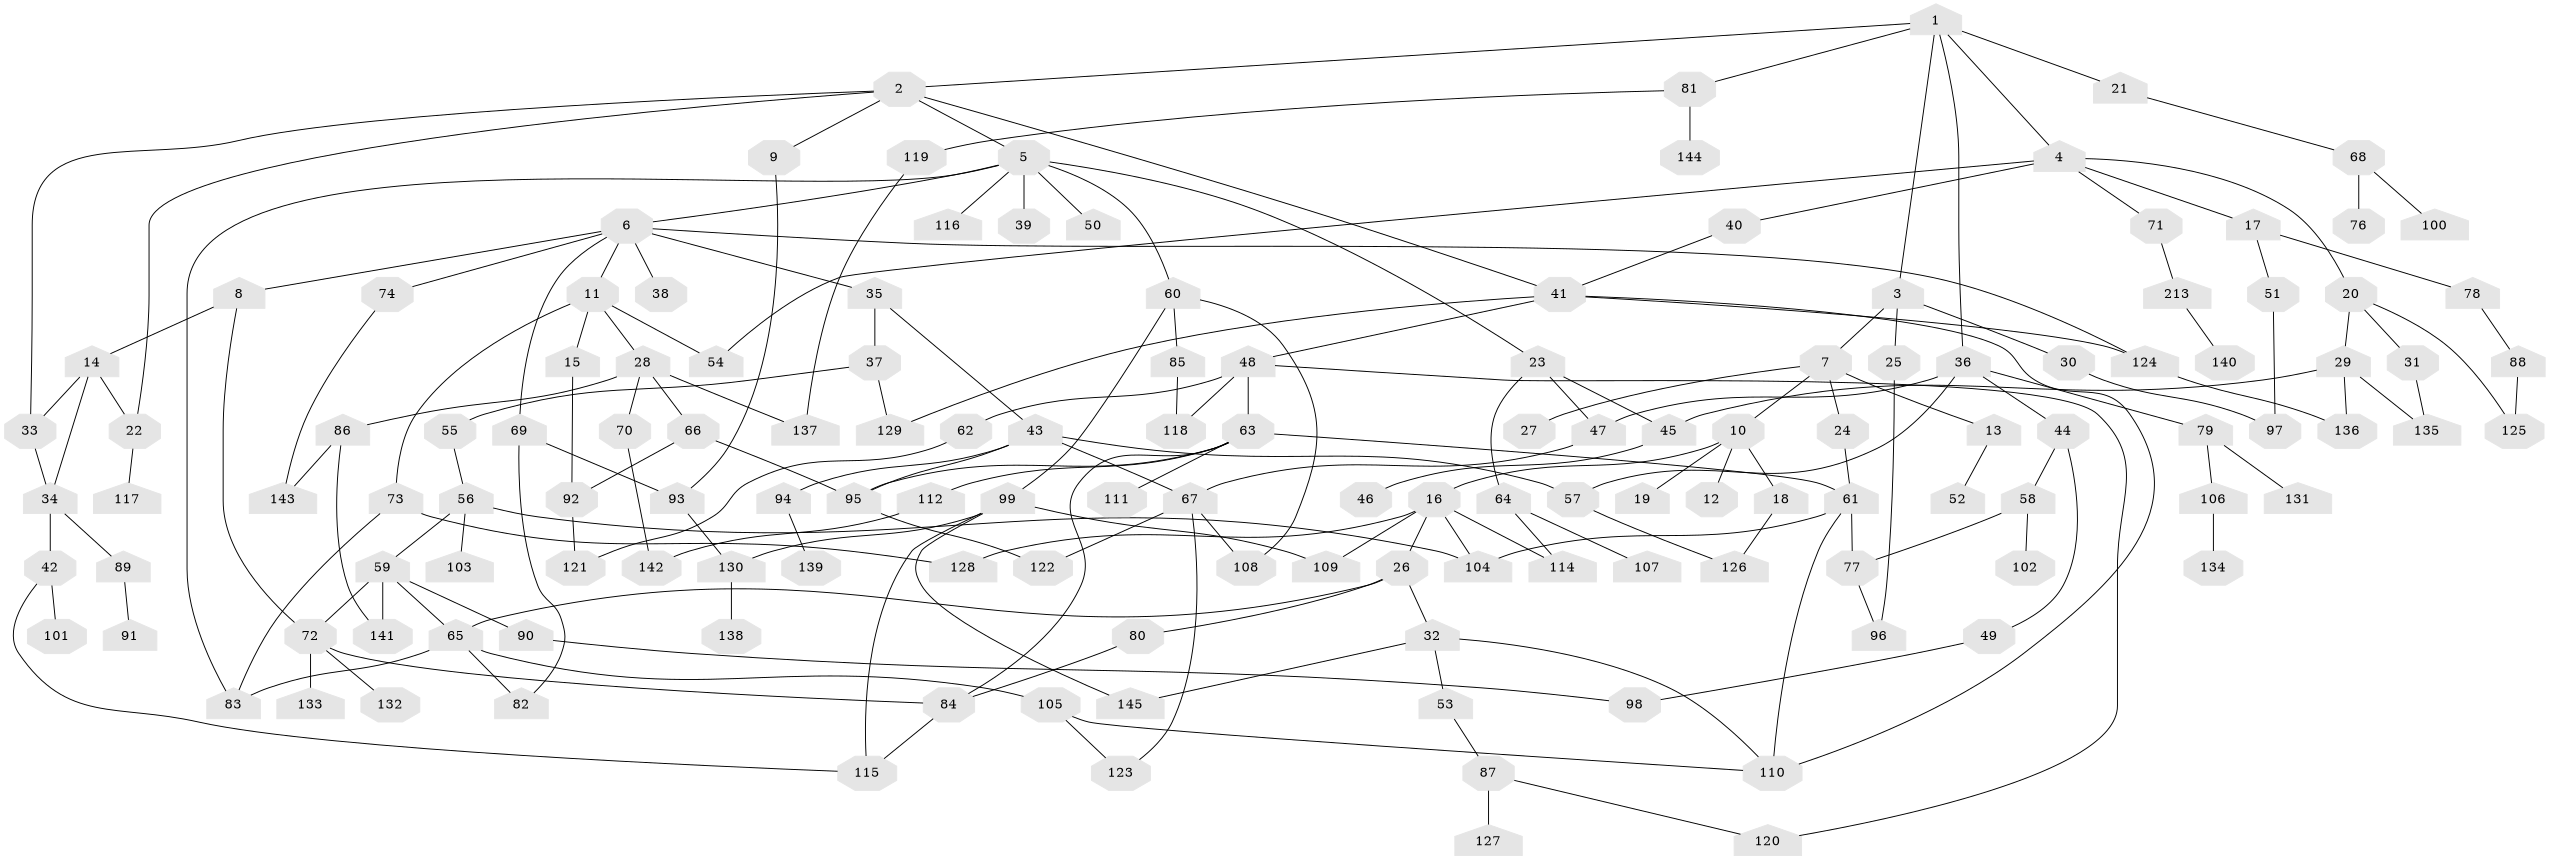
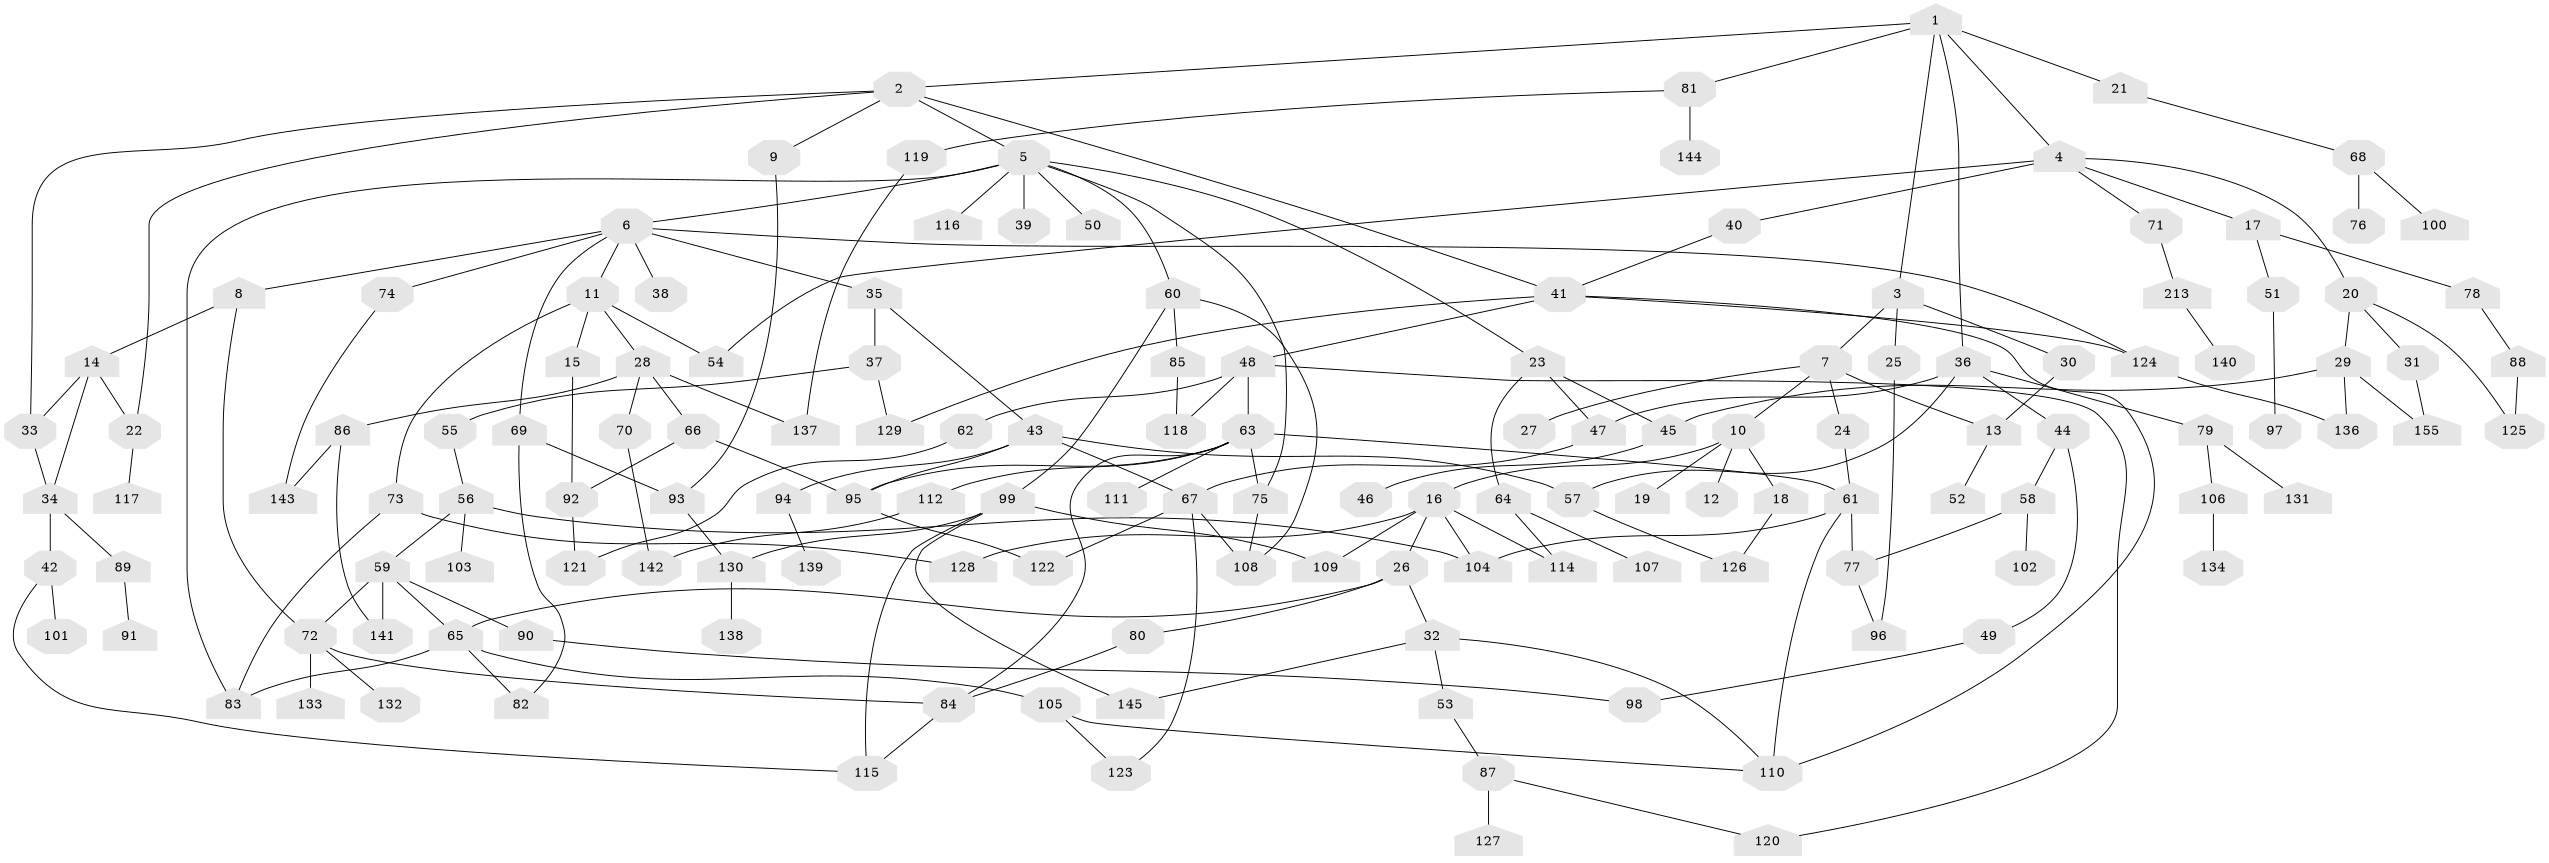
edge "30" -- "97": now "30" -- "13"
node "135": label "135" -> "155"
node "75": added
